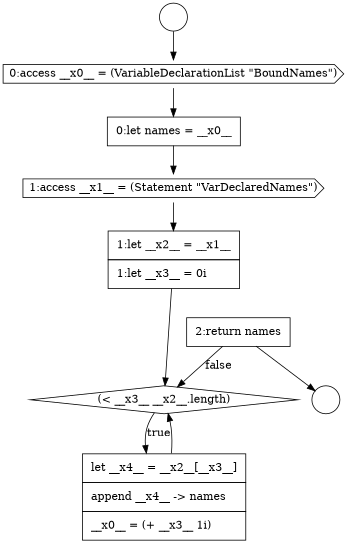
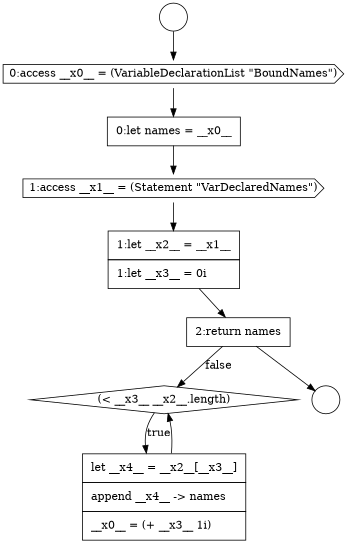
edge "1:let __x2__ = __x1__" -> "(< __x3__ __x2__.length)": now "1:let __x2__ = __x1__" -> "2:return names"
